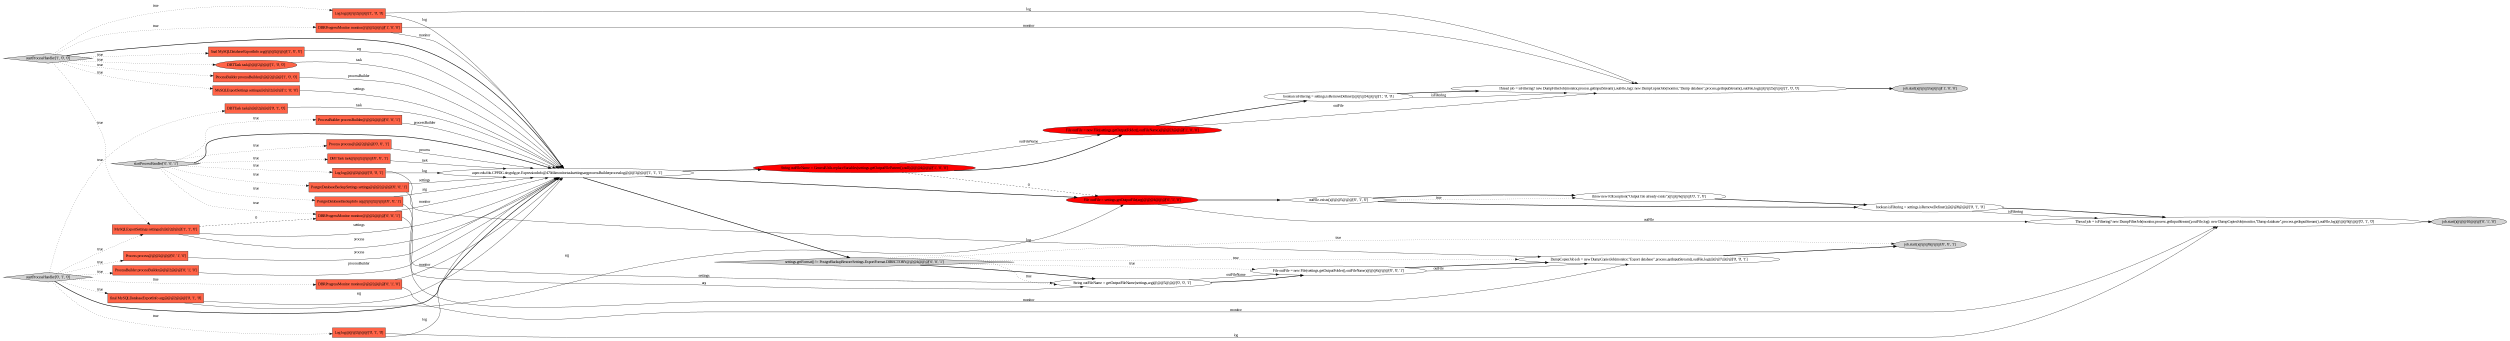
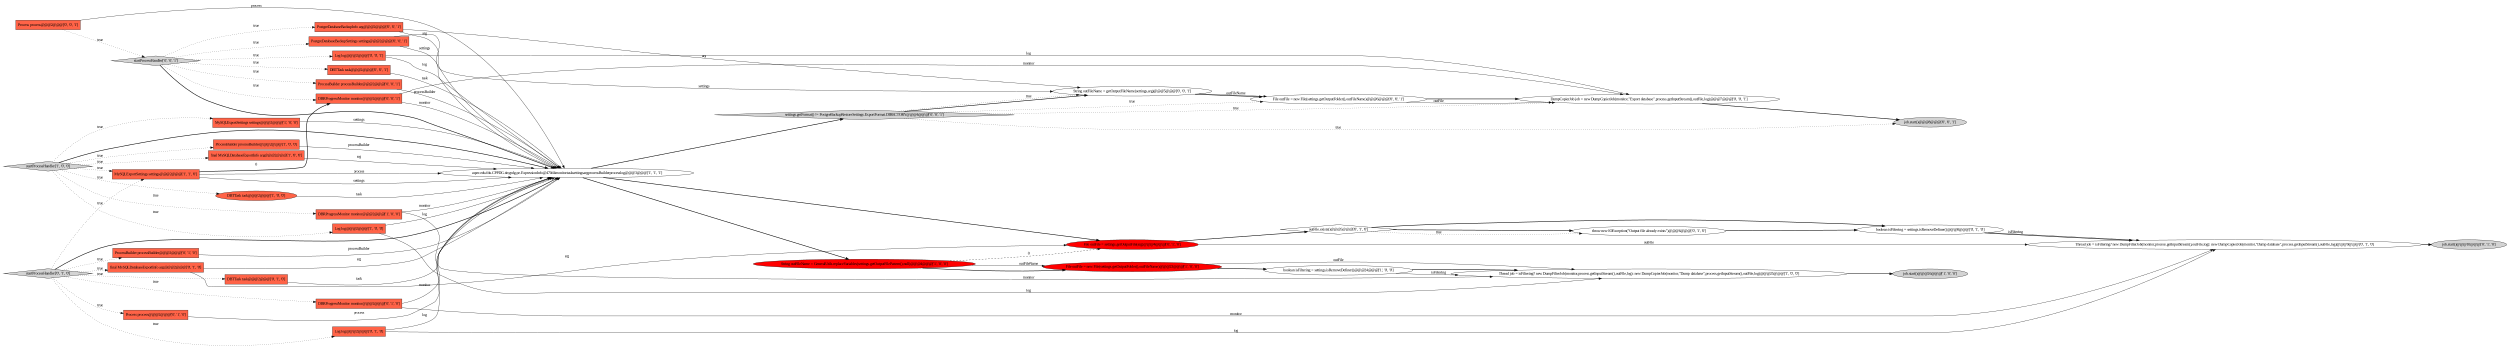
edge "startProcessHandler['0', '0', '1']" -> "Process process@@@2@@@['0', '0', '1']": reversed
edge "MySQLExportSettings settings@@@2@@@['1', '1', '0']" -> "DBRProgressMonitor monitor@@@2@@@['0', '0', '1']": style dashed -> bold
